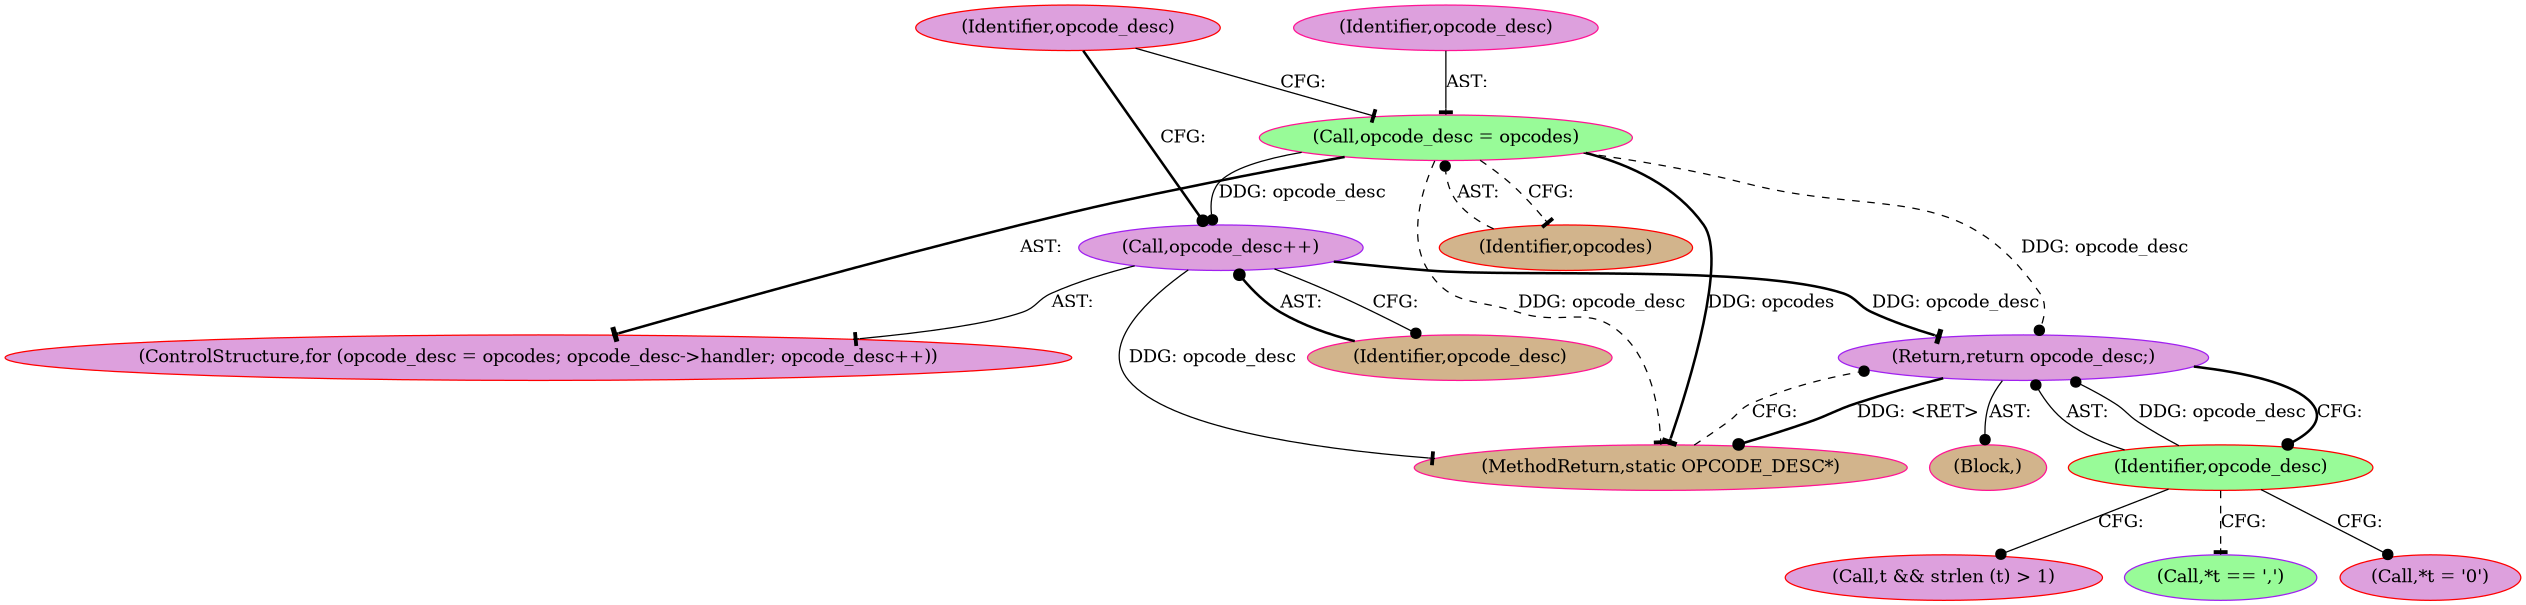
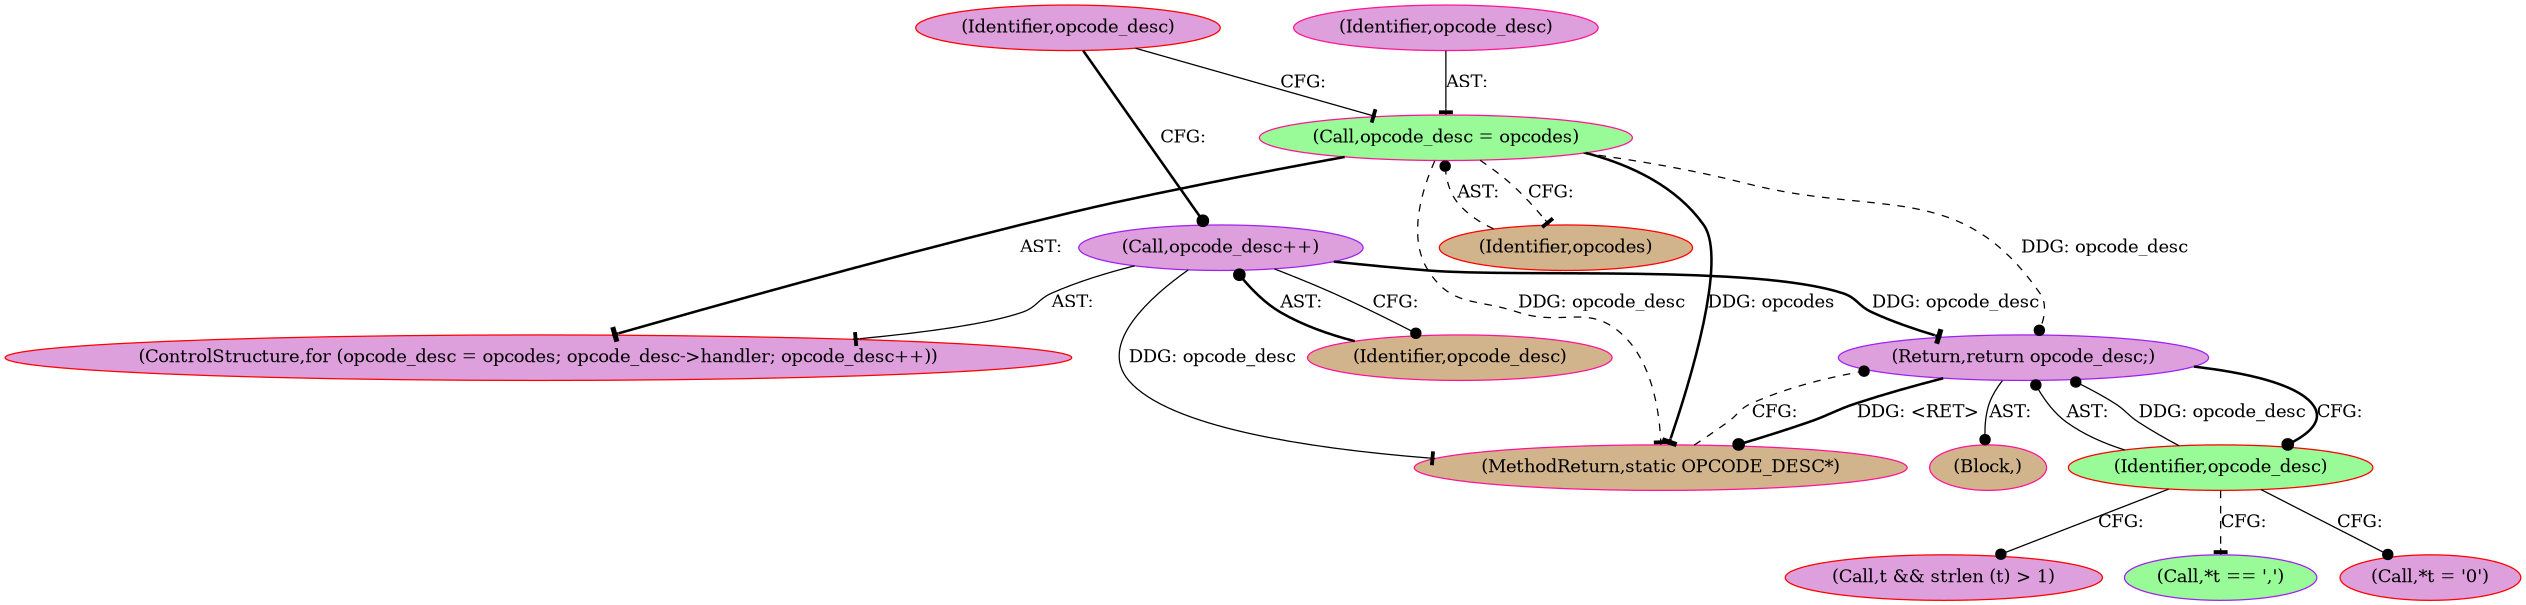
edge "(Call,opcode_desc = opcodes)" -> "(Call,opcode_desc++)": removed, label "DDG: opcode_desc"
